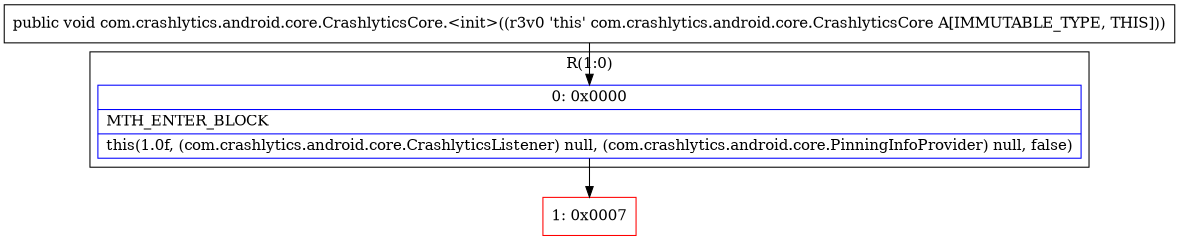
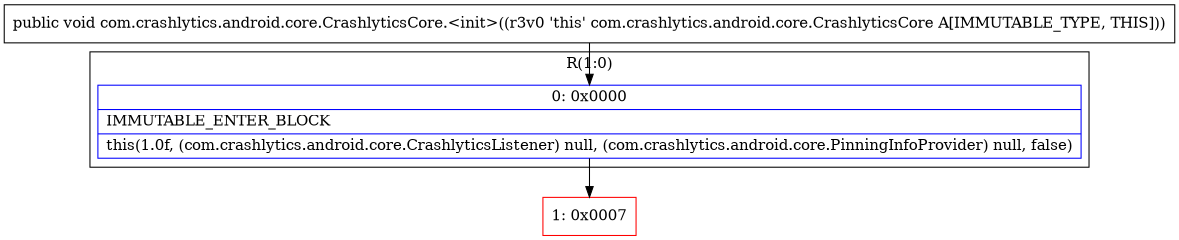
node "0: 0x0000": text "MTH_ENTER_BLOCK" -> "IMMUTABLE_ENTER_BLOCK"
